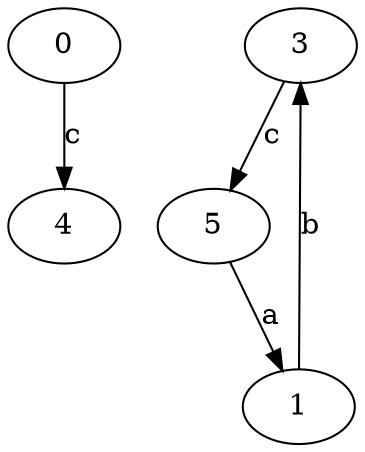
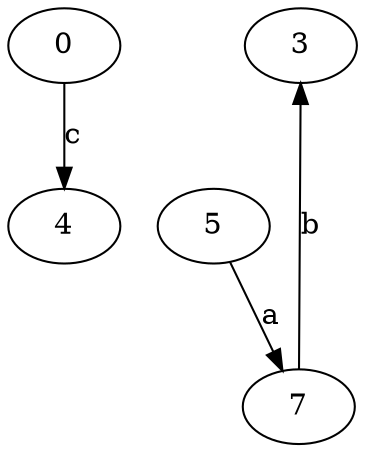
edge "3" -> "5": removed, label "c"
node "1": label "1" -> "7"
